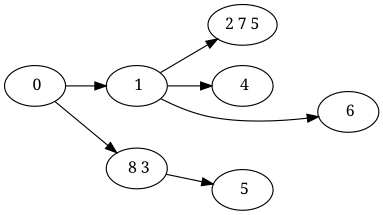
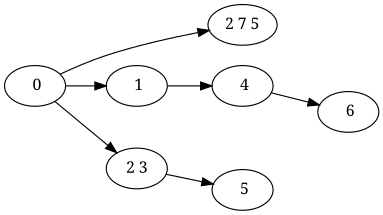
edge "1" -> "2 7 5": now "0" -> "2 7 5"
edge "1" -> "6": now "4" -> "6"
node "8 3": label "8 3" -> "2 3"
